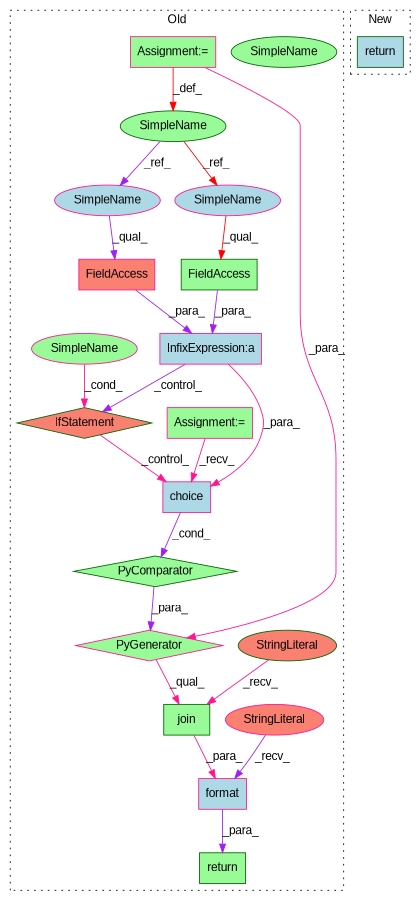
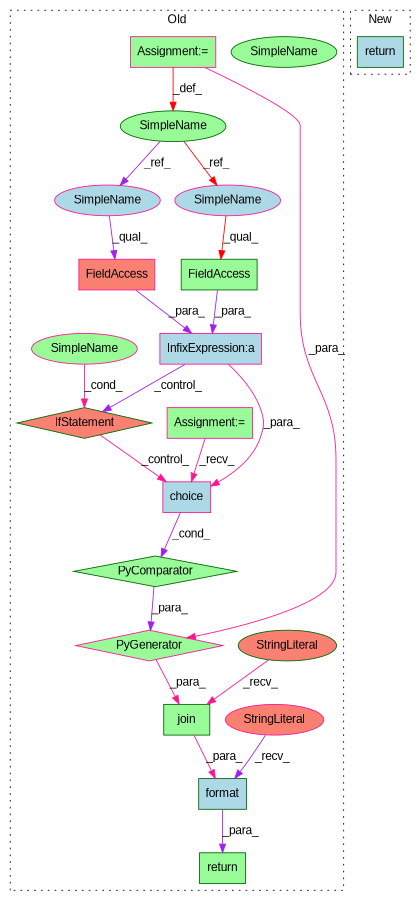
edge "PyGenerator" -> "join": label "_qual_" -> "_para_"
node "format": color deeppink -> darkgreen
